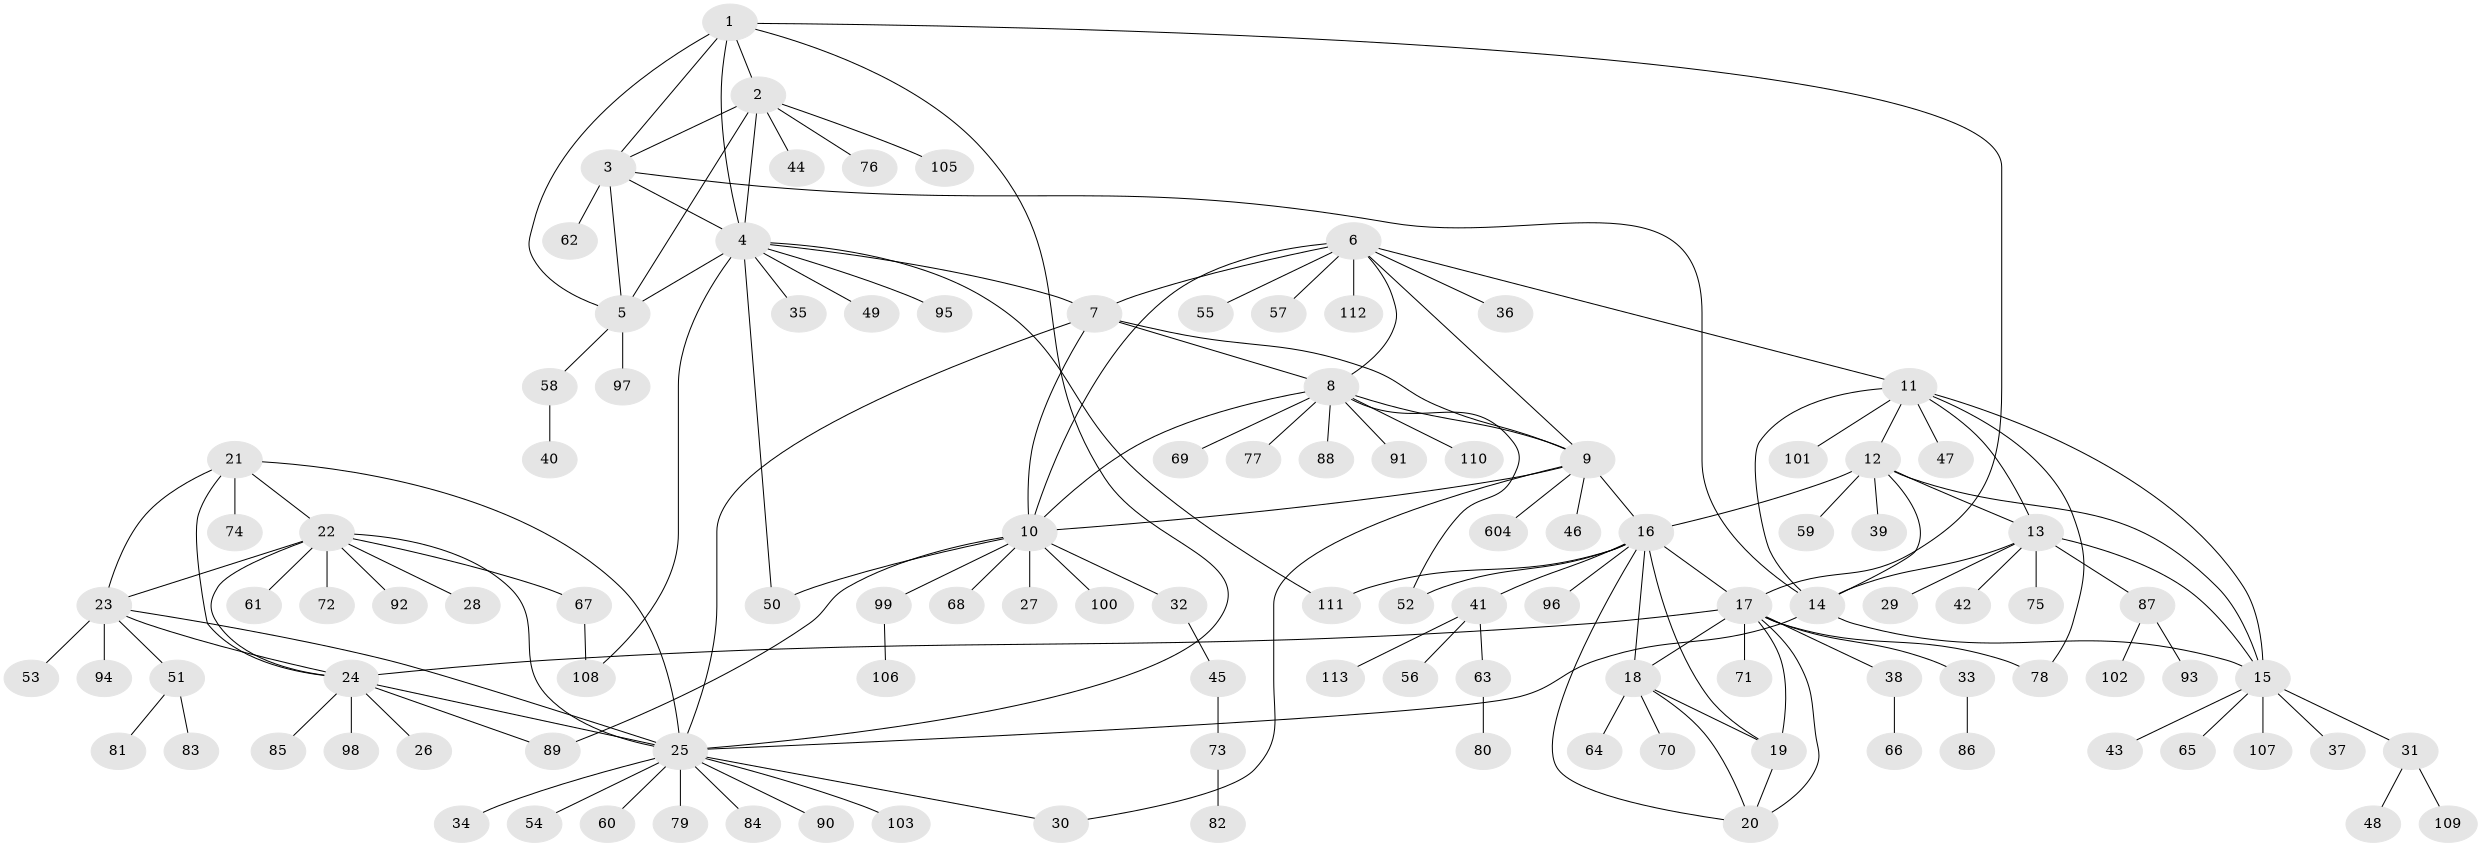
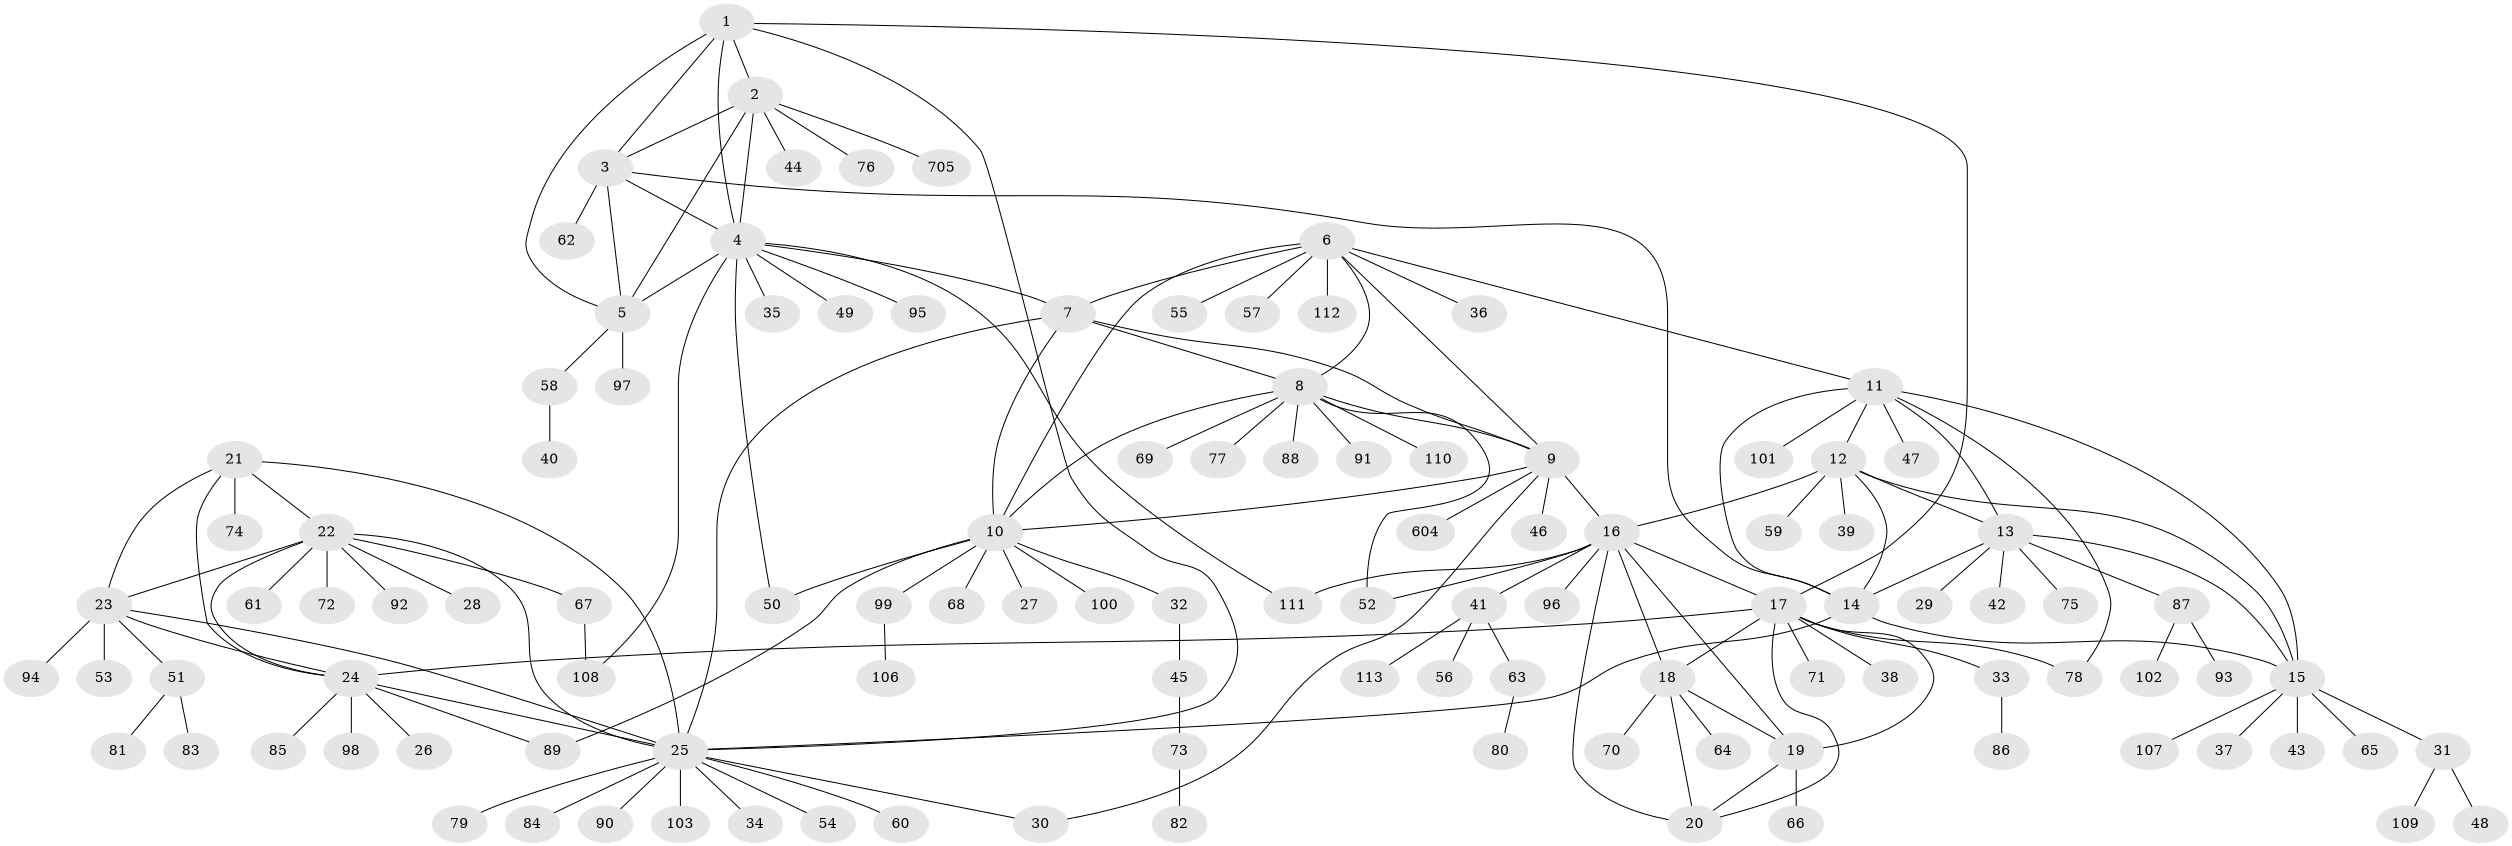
node "105": label "105" -> "705"
edge "38" -- "66": now "19" -- "66"
